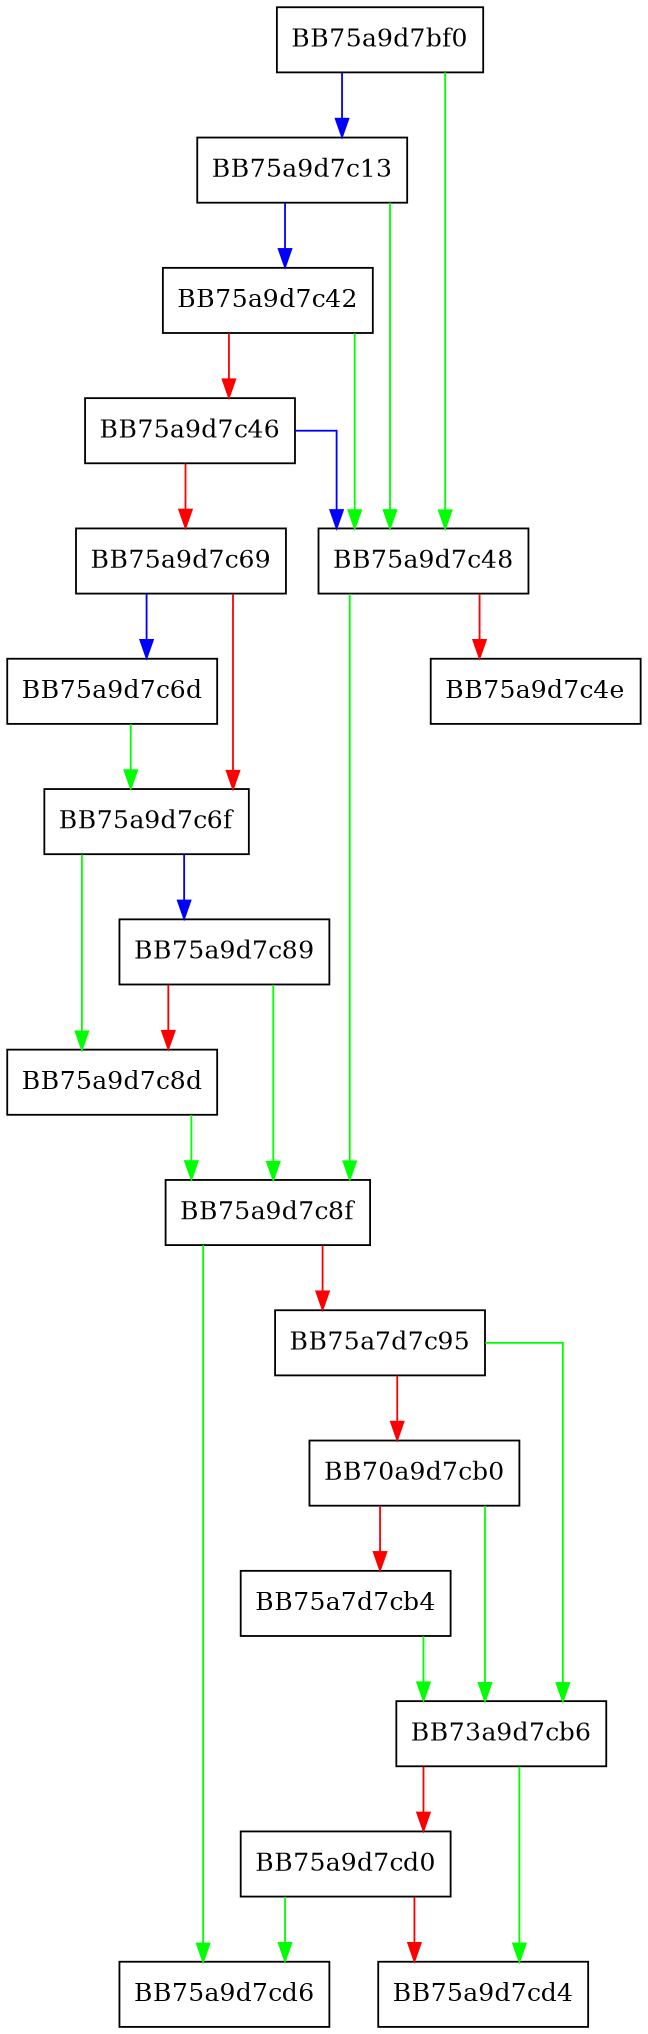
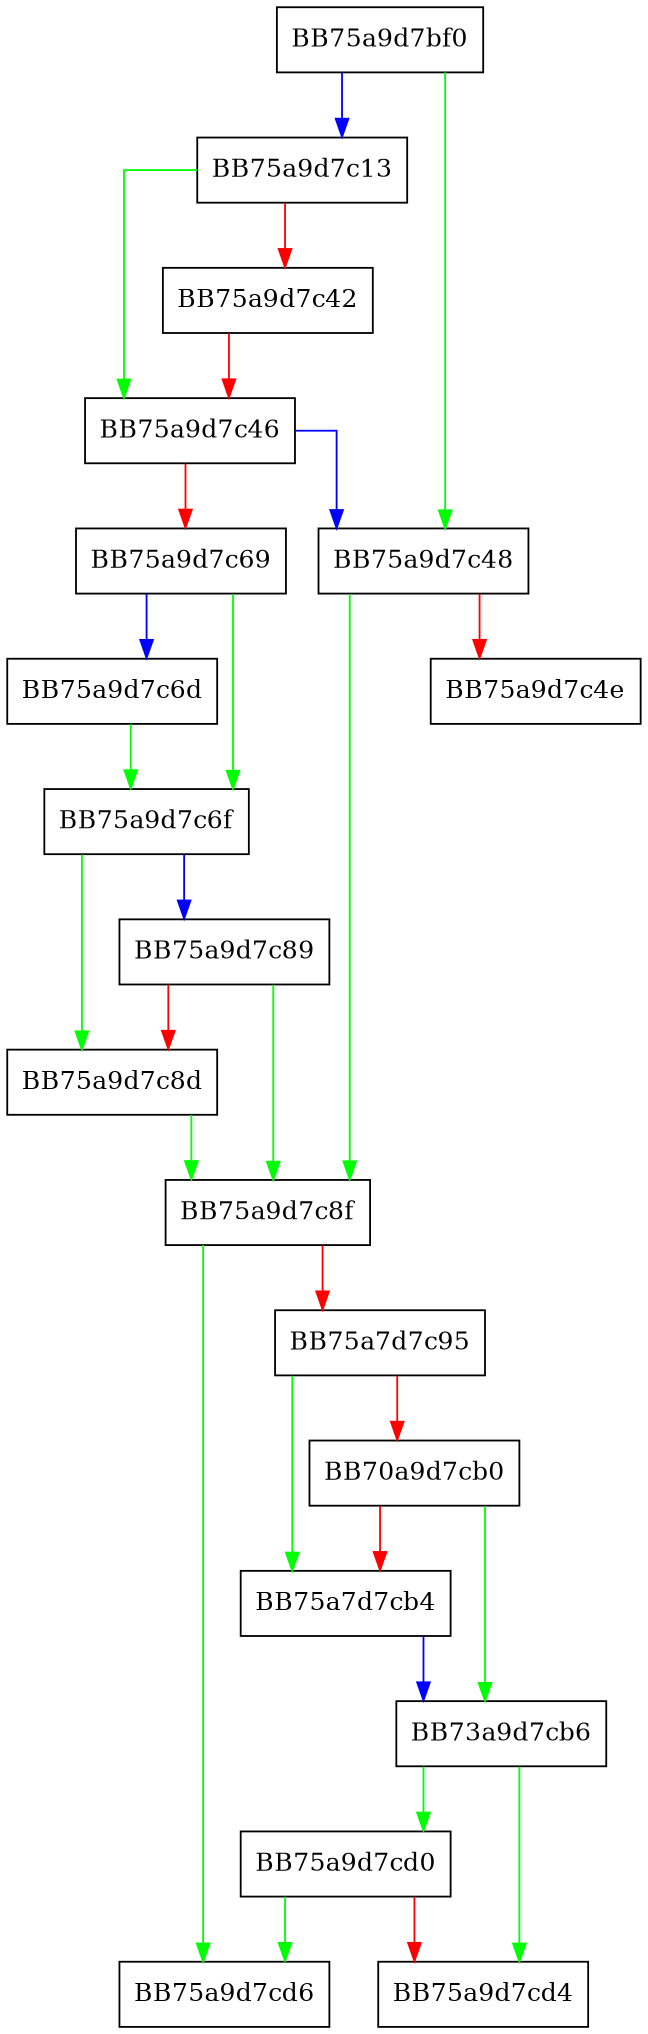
edge "BB75a9d7c13" -> "BB75a9d7c42": color blue -> red
edge "BB75a9d7c13" -> "BB75a9d7c48": now "BB75a9d7c13" -> "BB75a9d7c46"
edge "BB75a9d7c42" -> "BB75a9d7c48": removed
edge "BB75a9d7c69" -> "BB75a9d7c6f": color red -> green
edge "BB75a7d7c95" -> "BB73a9d7cb6": now "BB75a7d7c95" -> "BB75a7d7cb4"
edge "BB75a7d7cb4" -> "BB73a9d7cb6": color green -> blue
edge "BB73a9d7cb6" -> "BB75a9d7cd0": color red -> green
